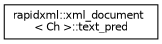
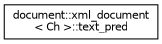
node "rapidxml::xml_document < Ch >::text_pred": label "rapidxml::xml_document < Ch >::text_pred" -> "document::xml_document < Ch >::text_pred"
